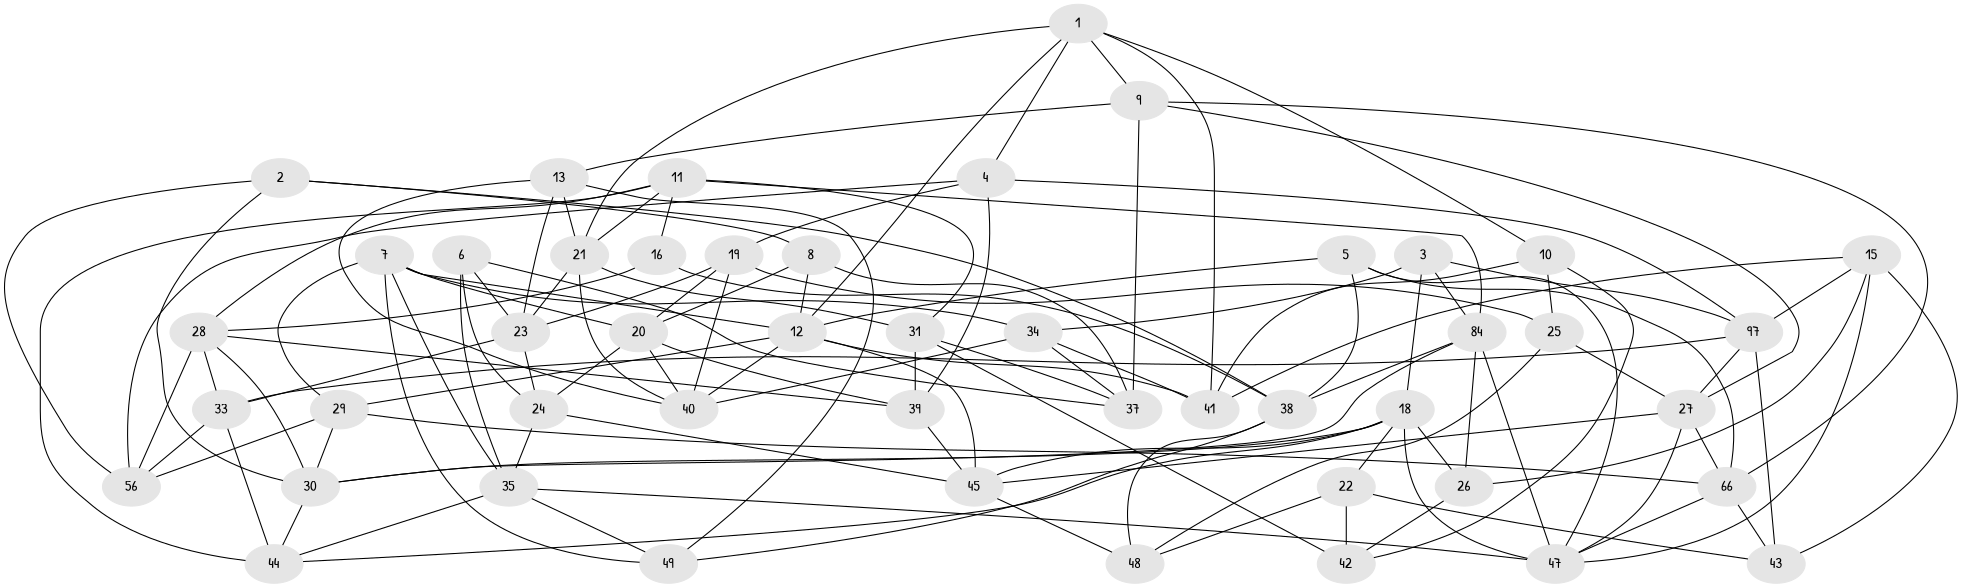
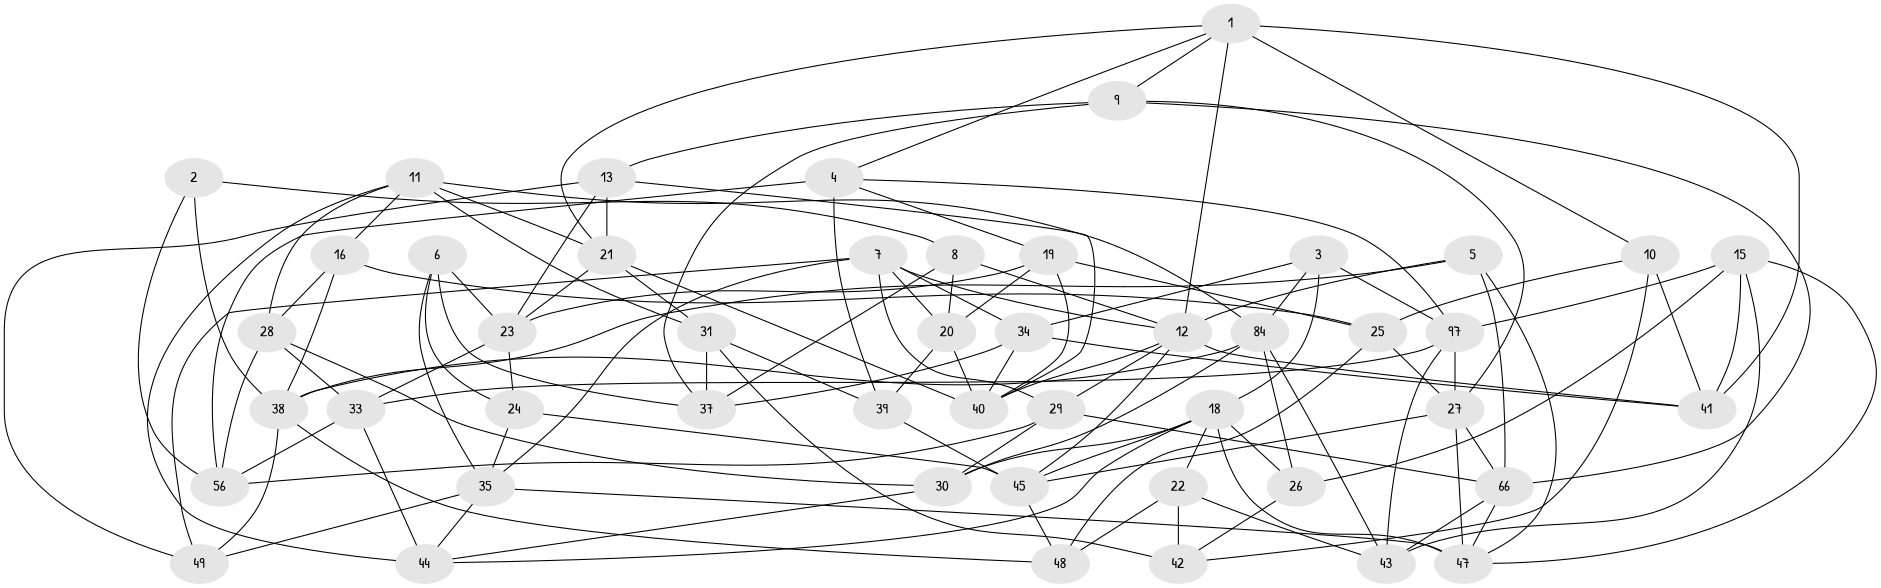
edge "16" -- "25": added
edge "2" -- "30": removed
edge "20" -- "24": removed
edge "28" -- "39": removed
edge "84" -- "47": now "84" -- "43"
